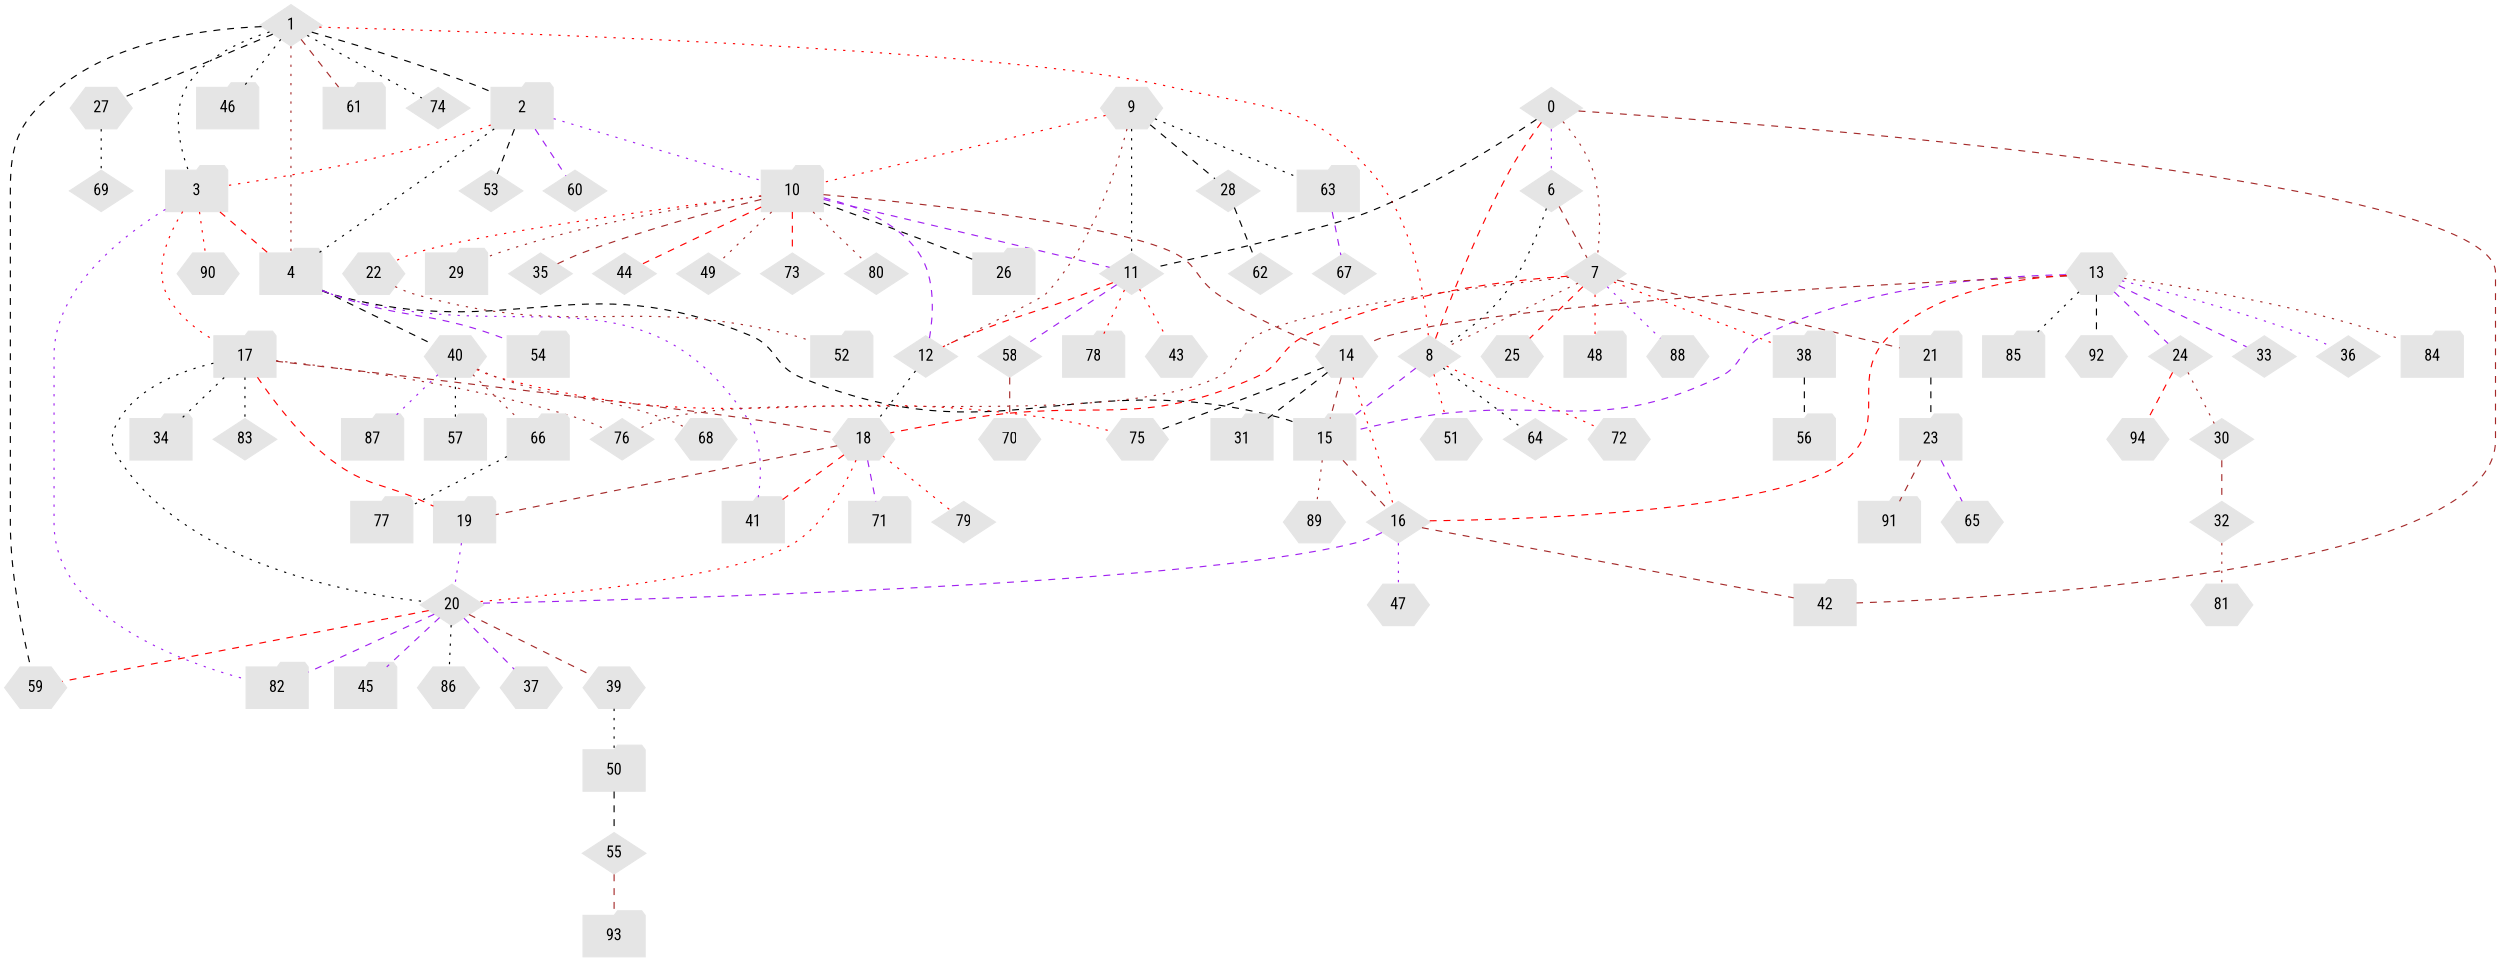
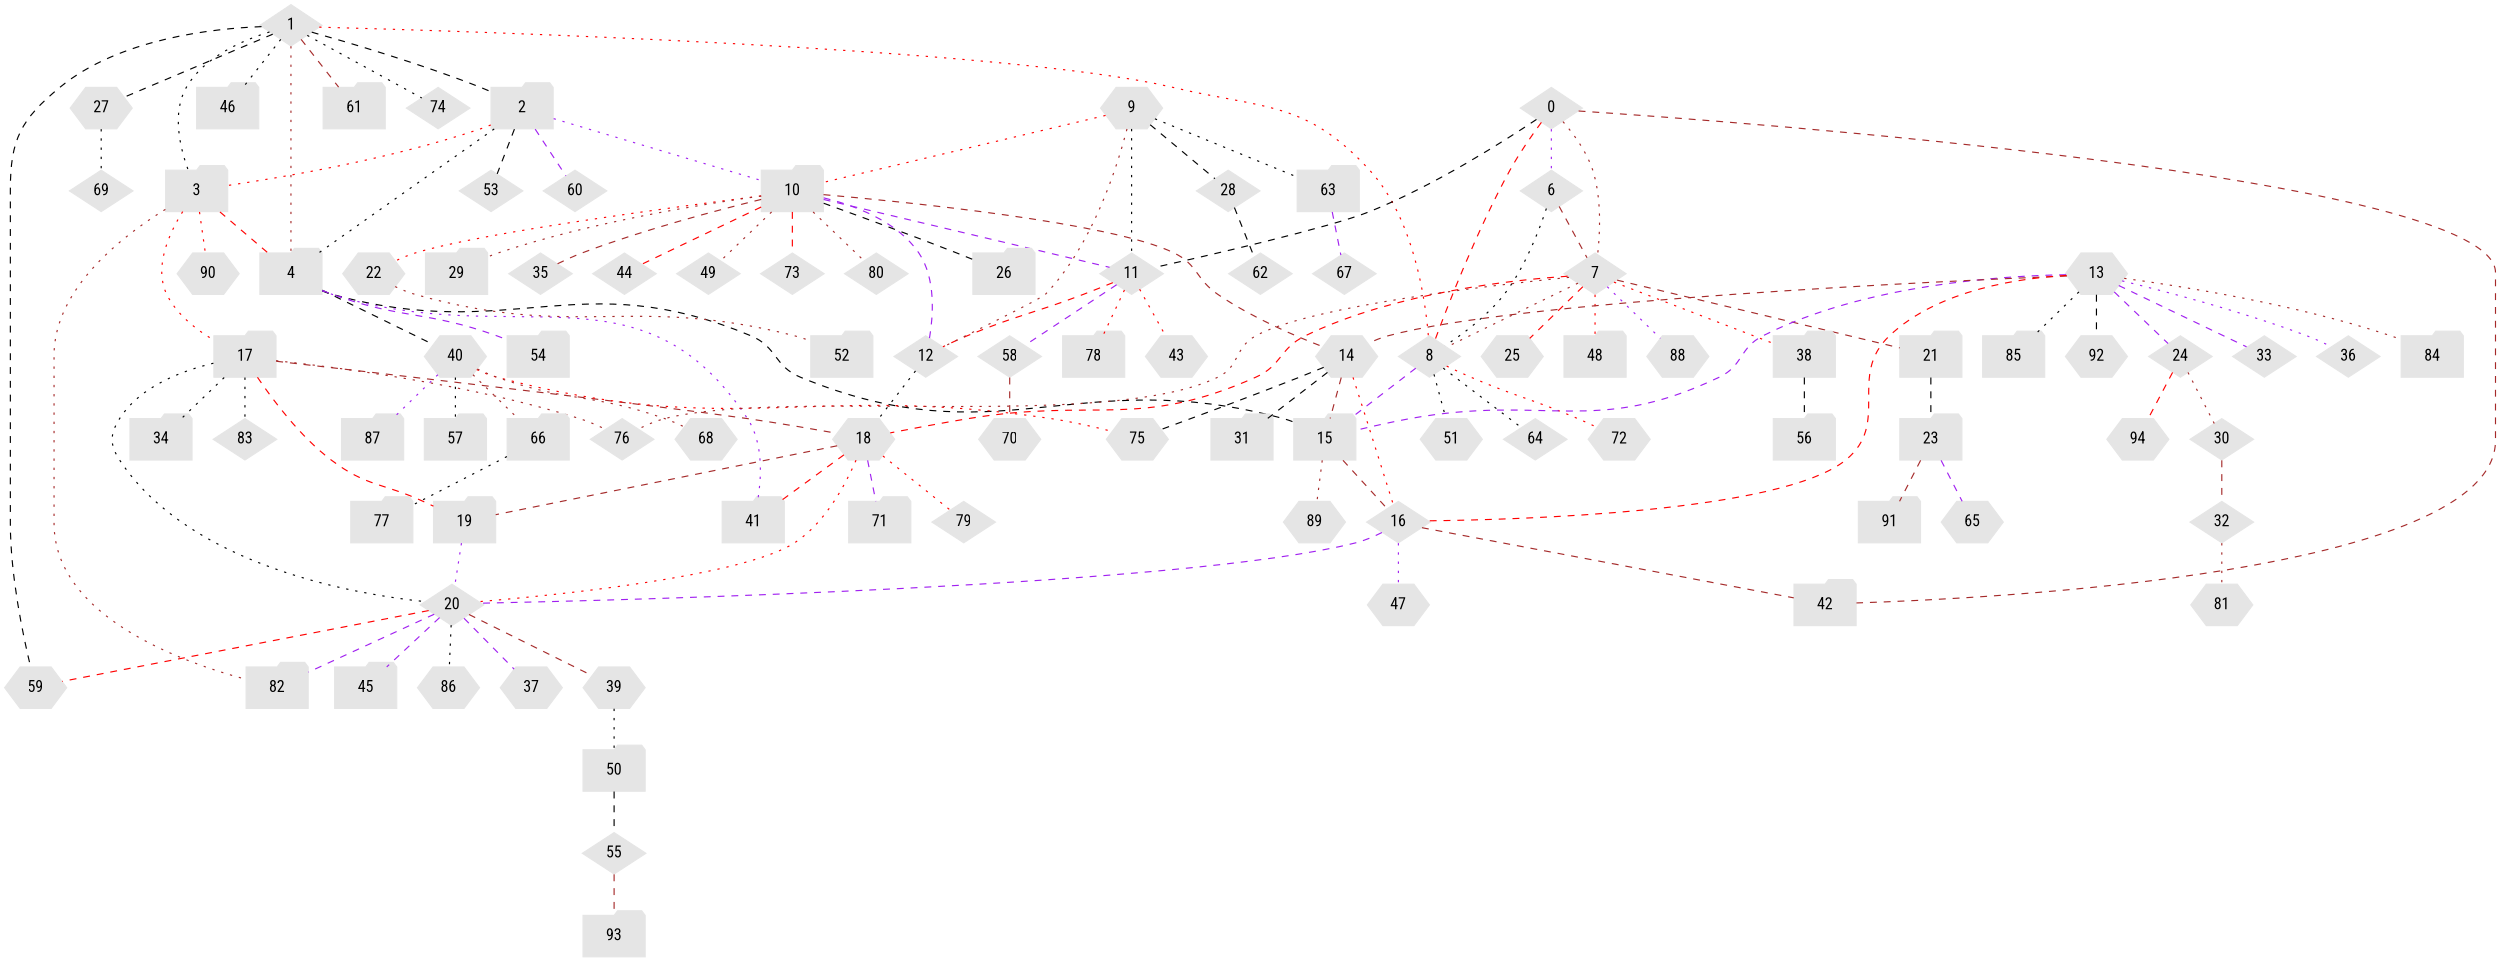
edge "8" -- "51": color red -> black
edge "3" -- "82": color purple -> brown
